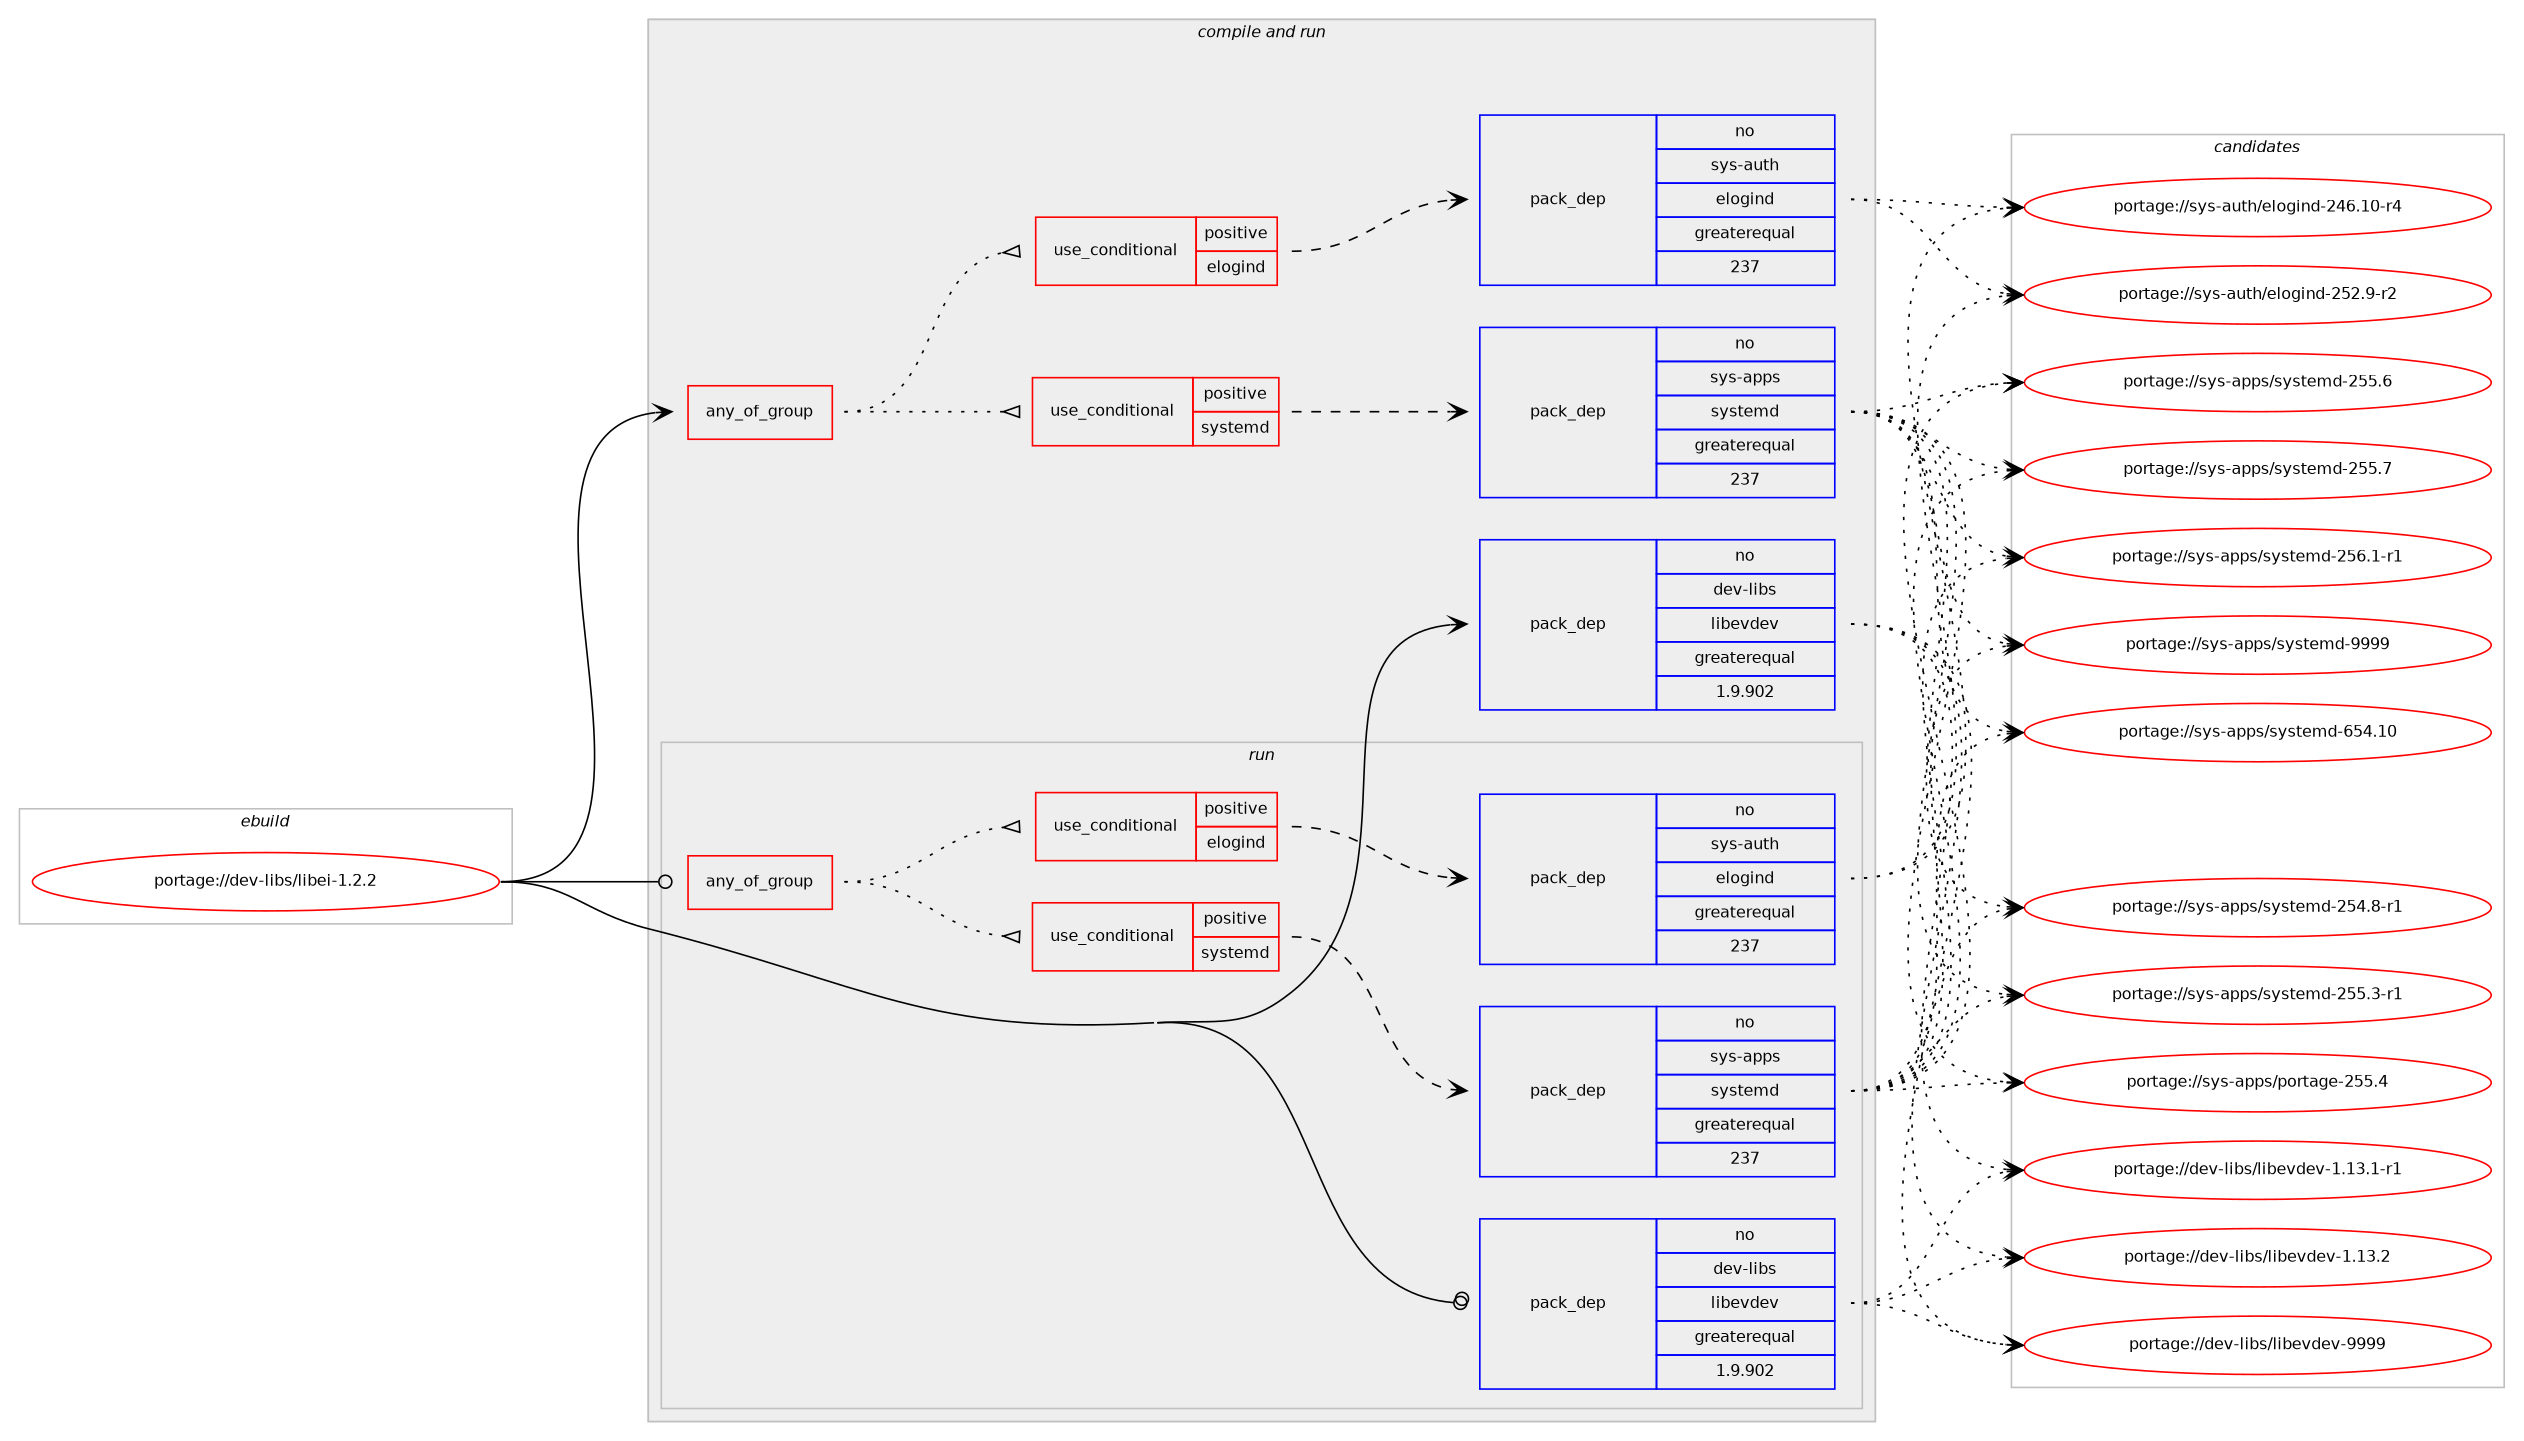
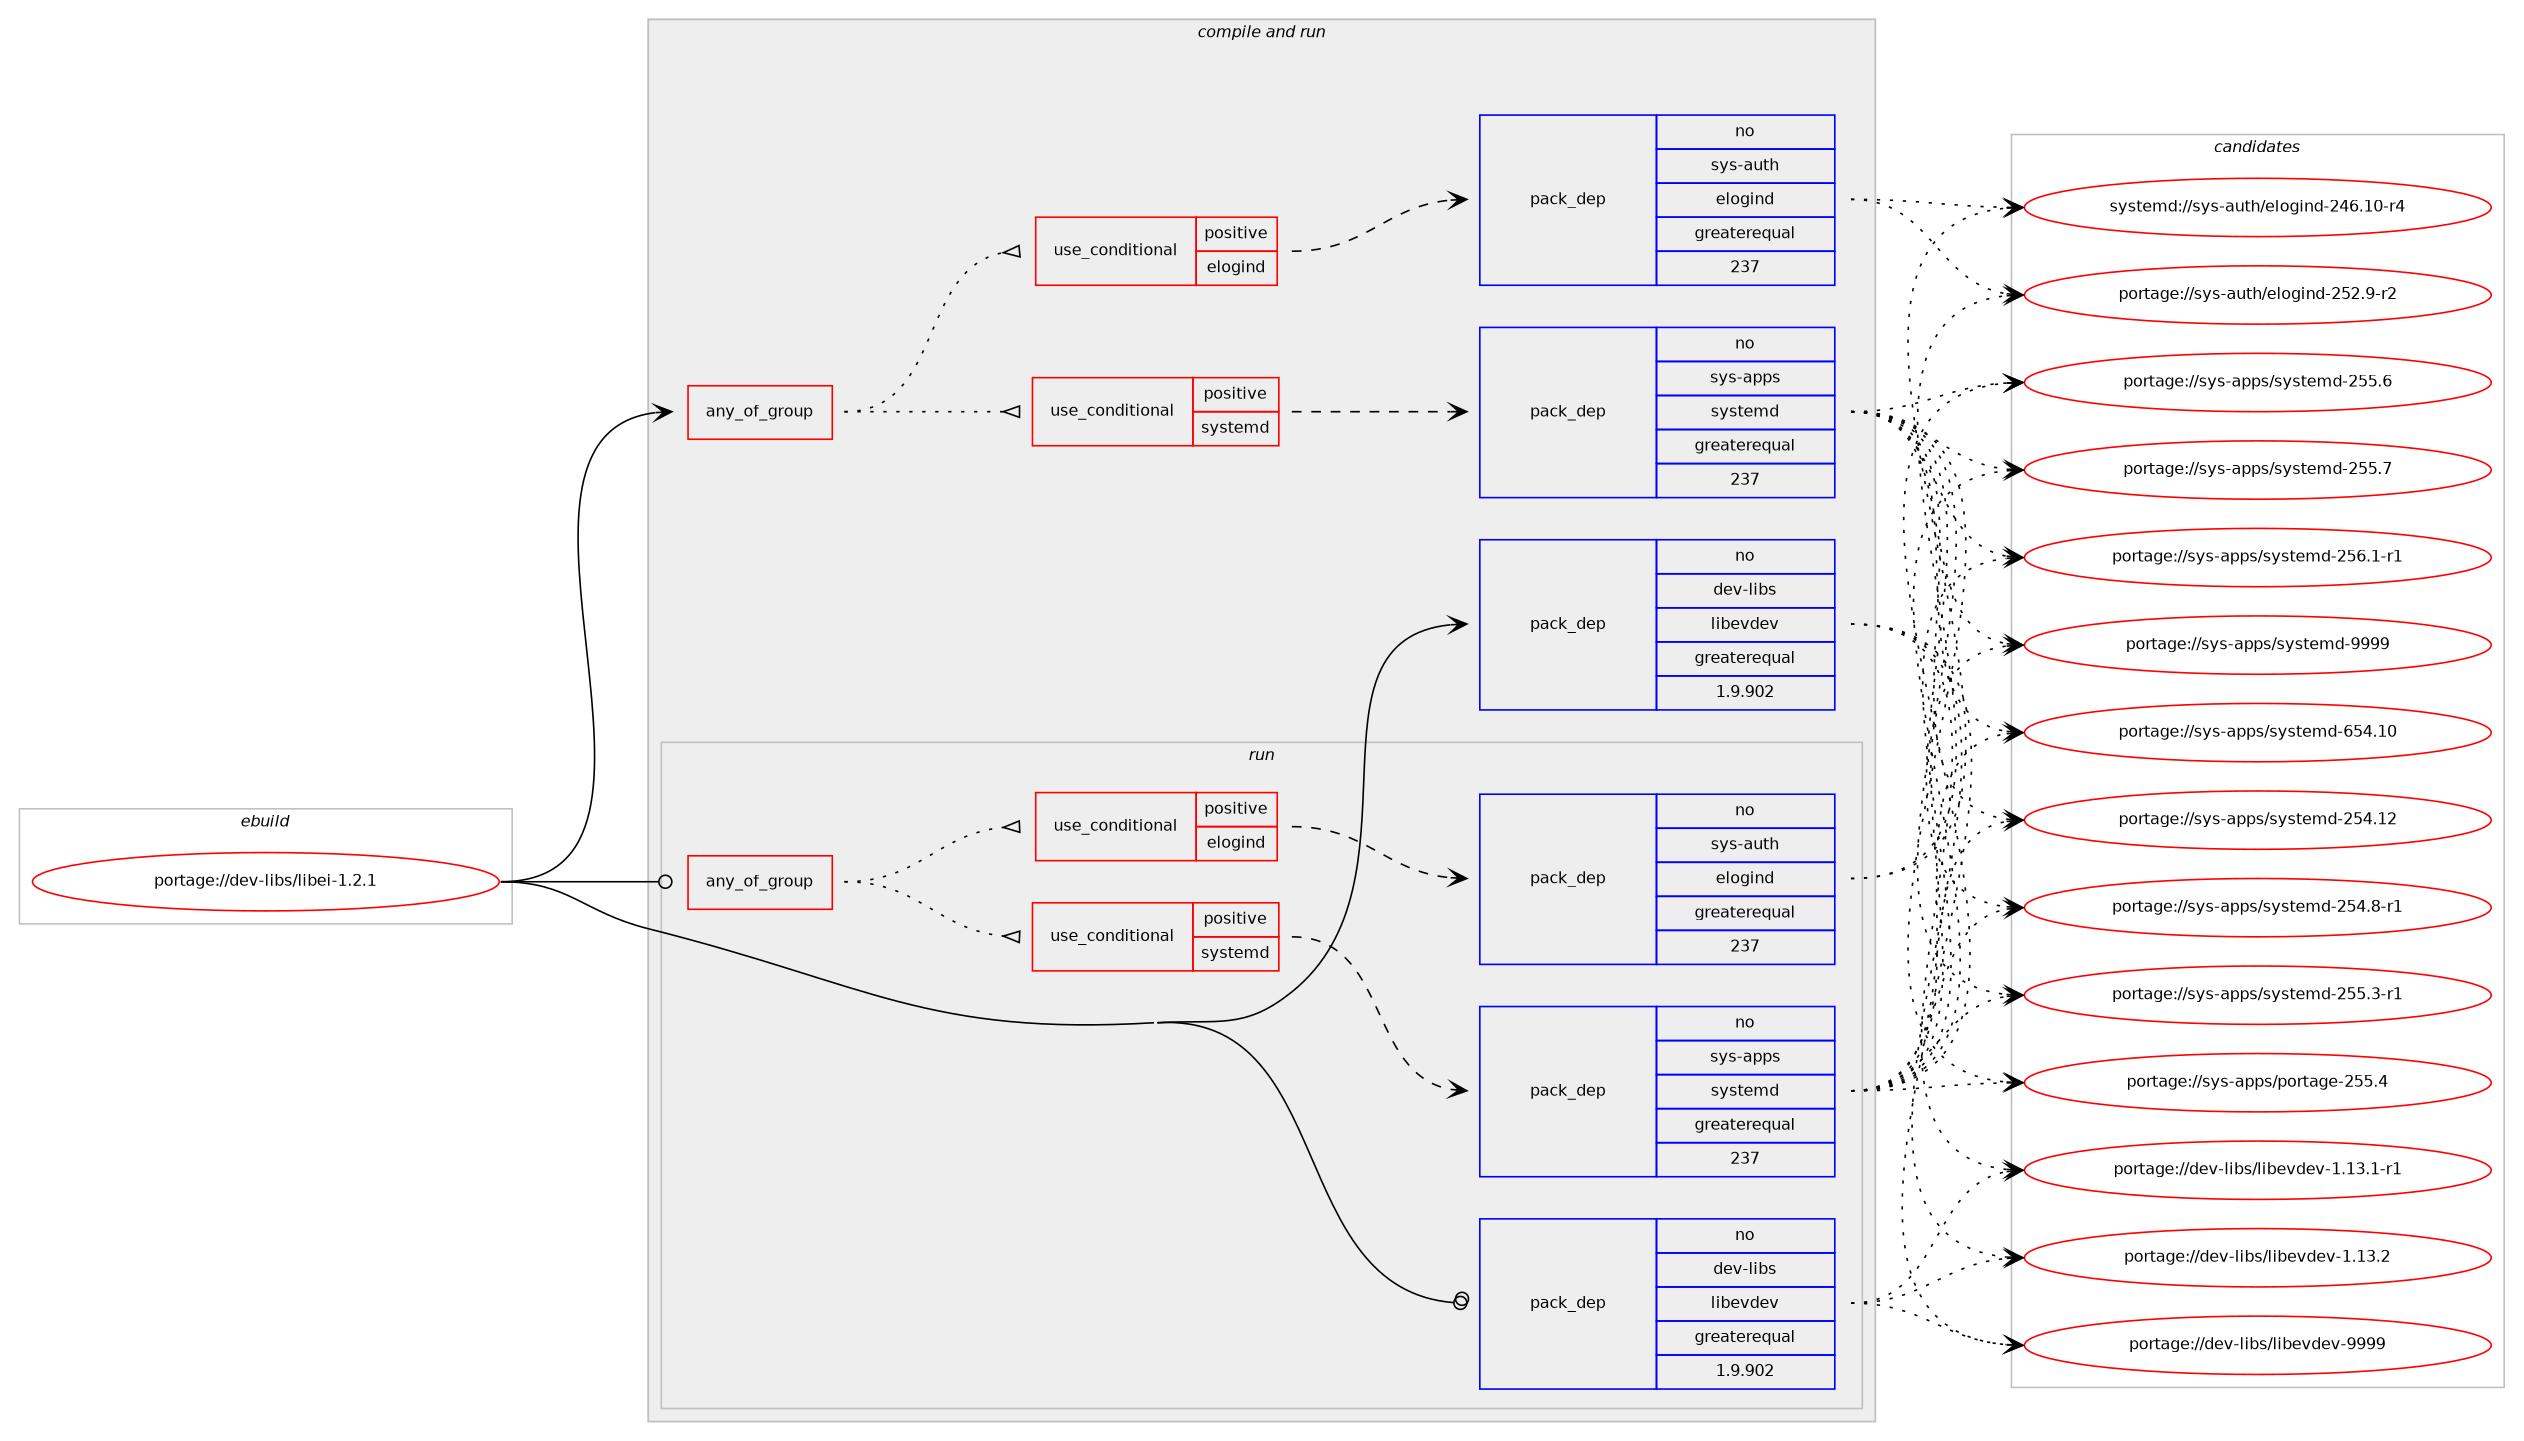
node "portage://sys-auth/elogind-246.10-r4": label "portage://sys-auth/elogind-246.10-r4" -> "systemd://sys-auth/elogind-246.10-r4"
node "portage://sys-apps/systemd-254.12": added
node "portage://dev-libs/libei-1.2.2": label "portage://dev-libs/libei-1.2.2" -> "portage://dev-libs/libei-1.2.1"
